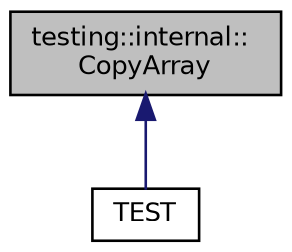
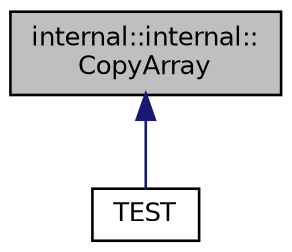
node "testing::internal:: CopyArray": label "testing::internal:: CopyArray" -> "internal::internal:: CopyArray"
